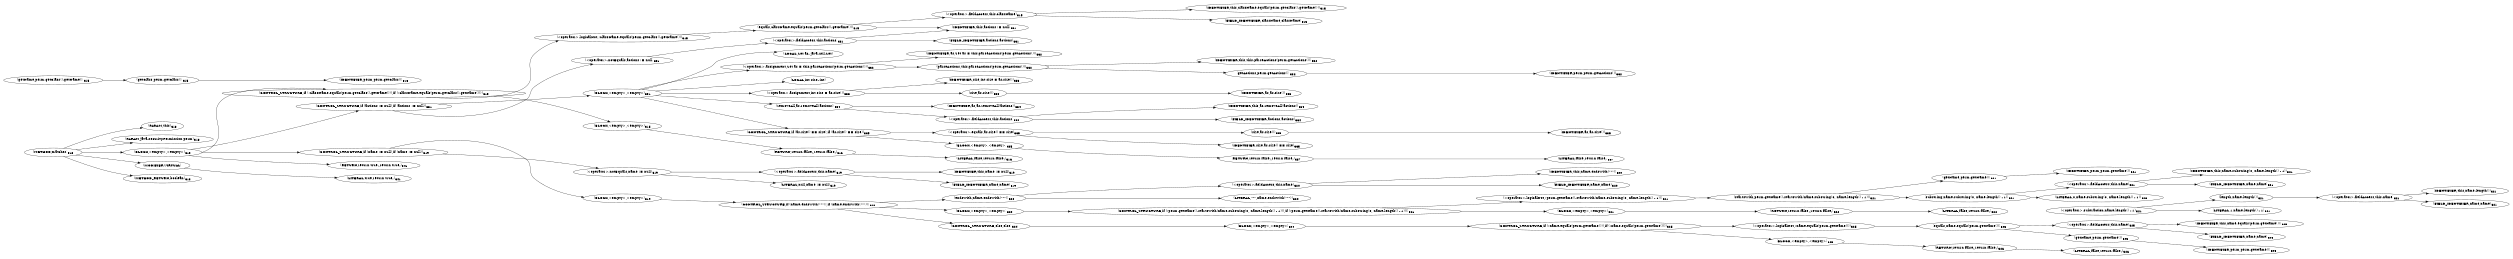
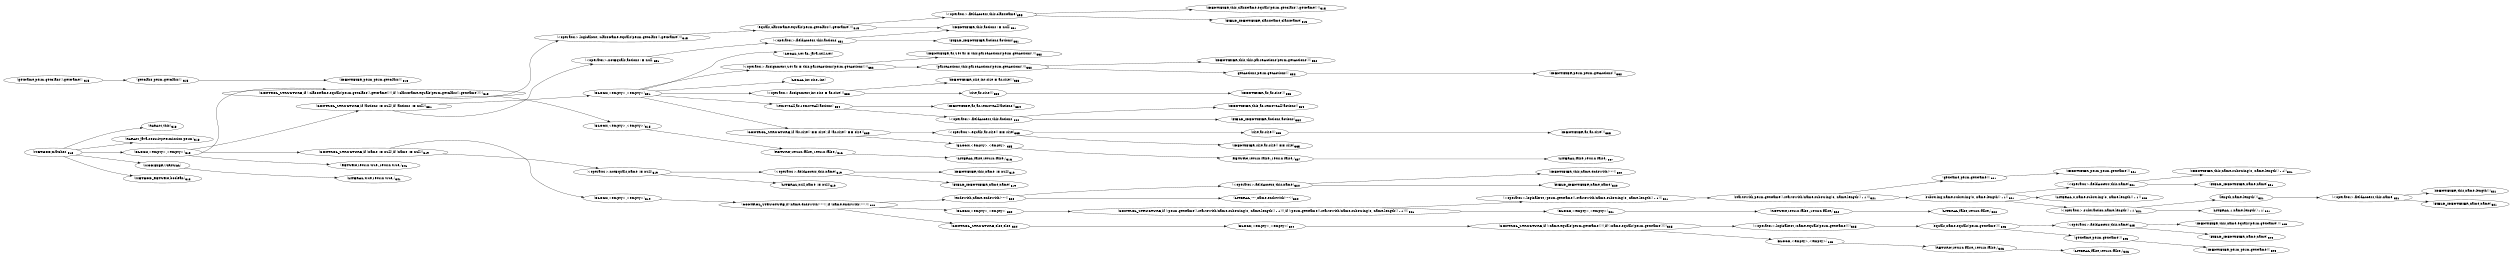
node "(<operator>.fieldAccess,this.className)": text "315" -> "395"
edge "(substring,name.substring(0, name.length() - 1))" -> "(<operator>.subtraction,name.length() - 1)": added
